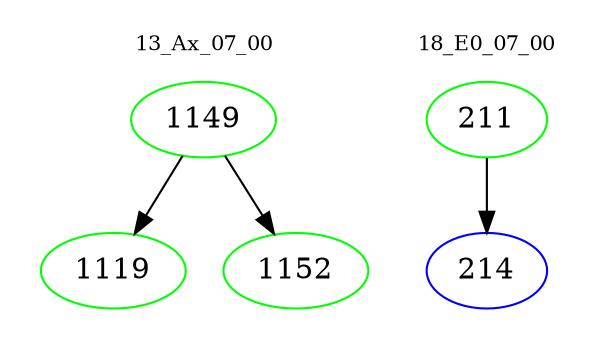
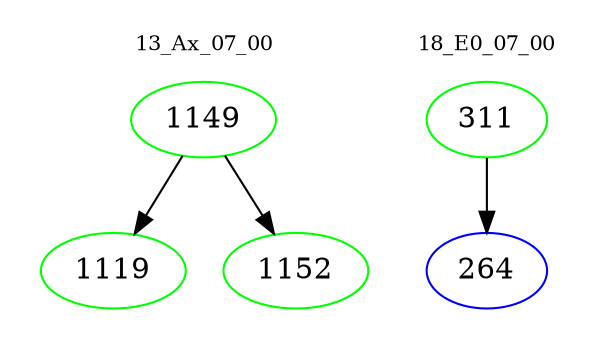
node "211": label "211" -> "311"
node "214": label "214" -> "264"
